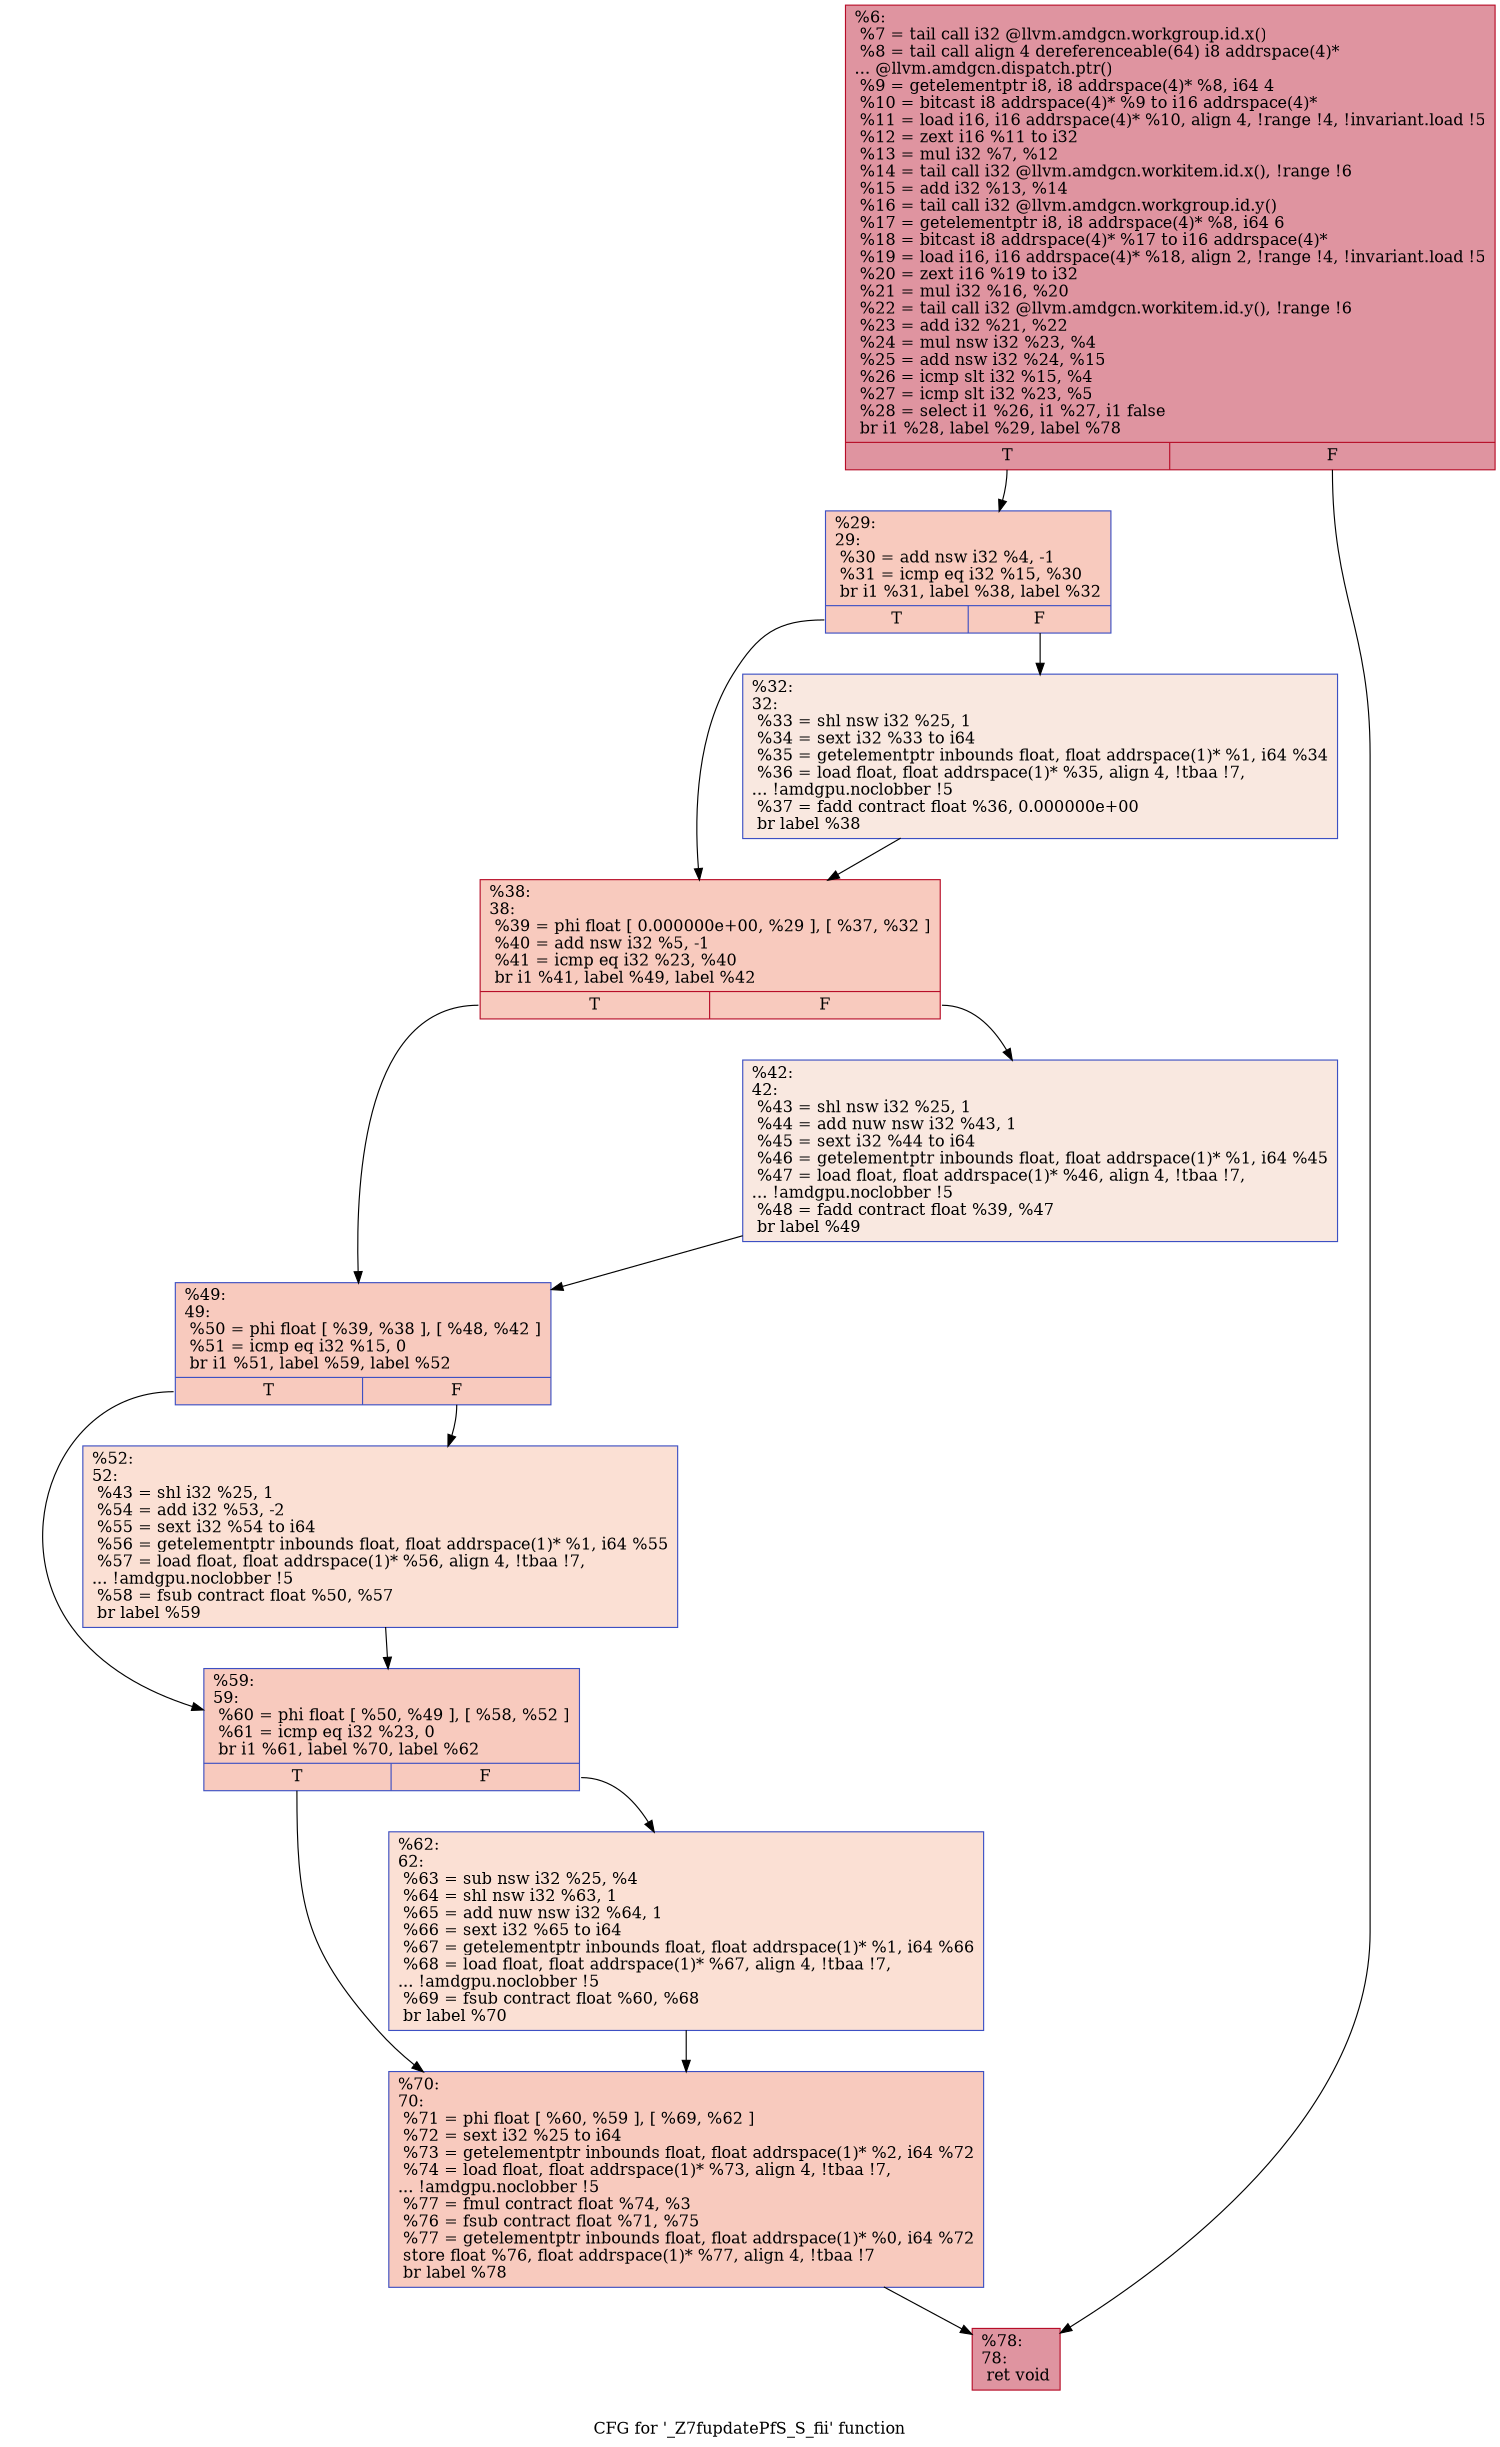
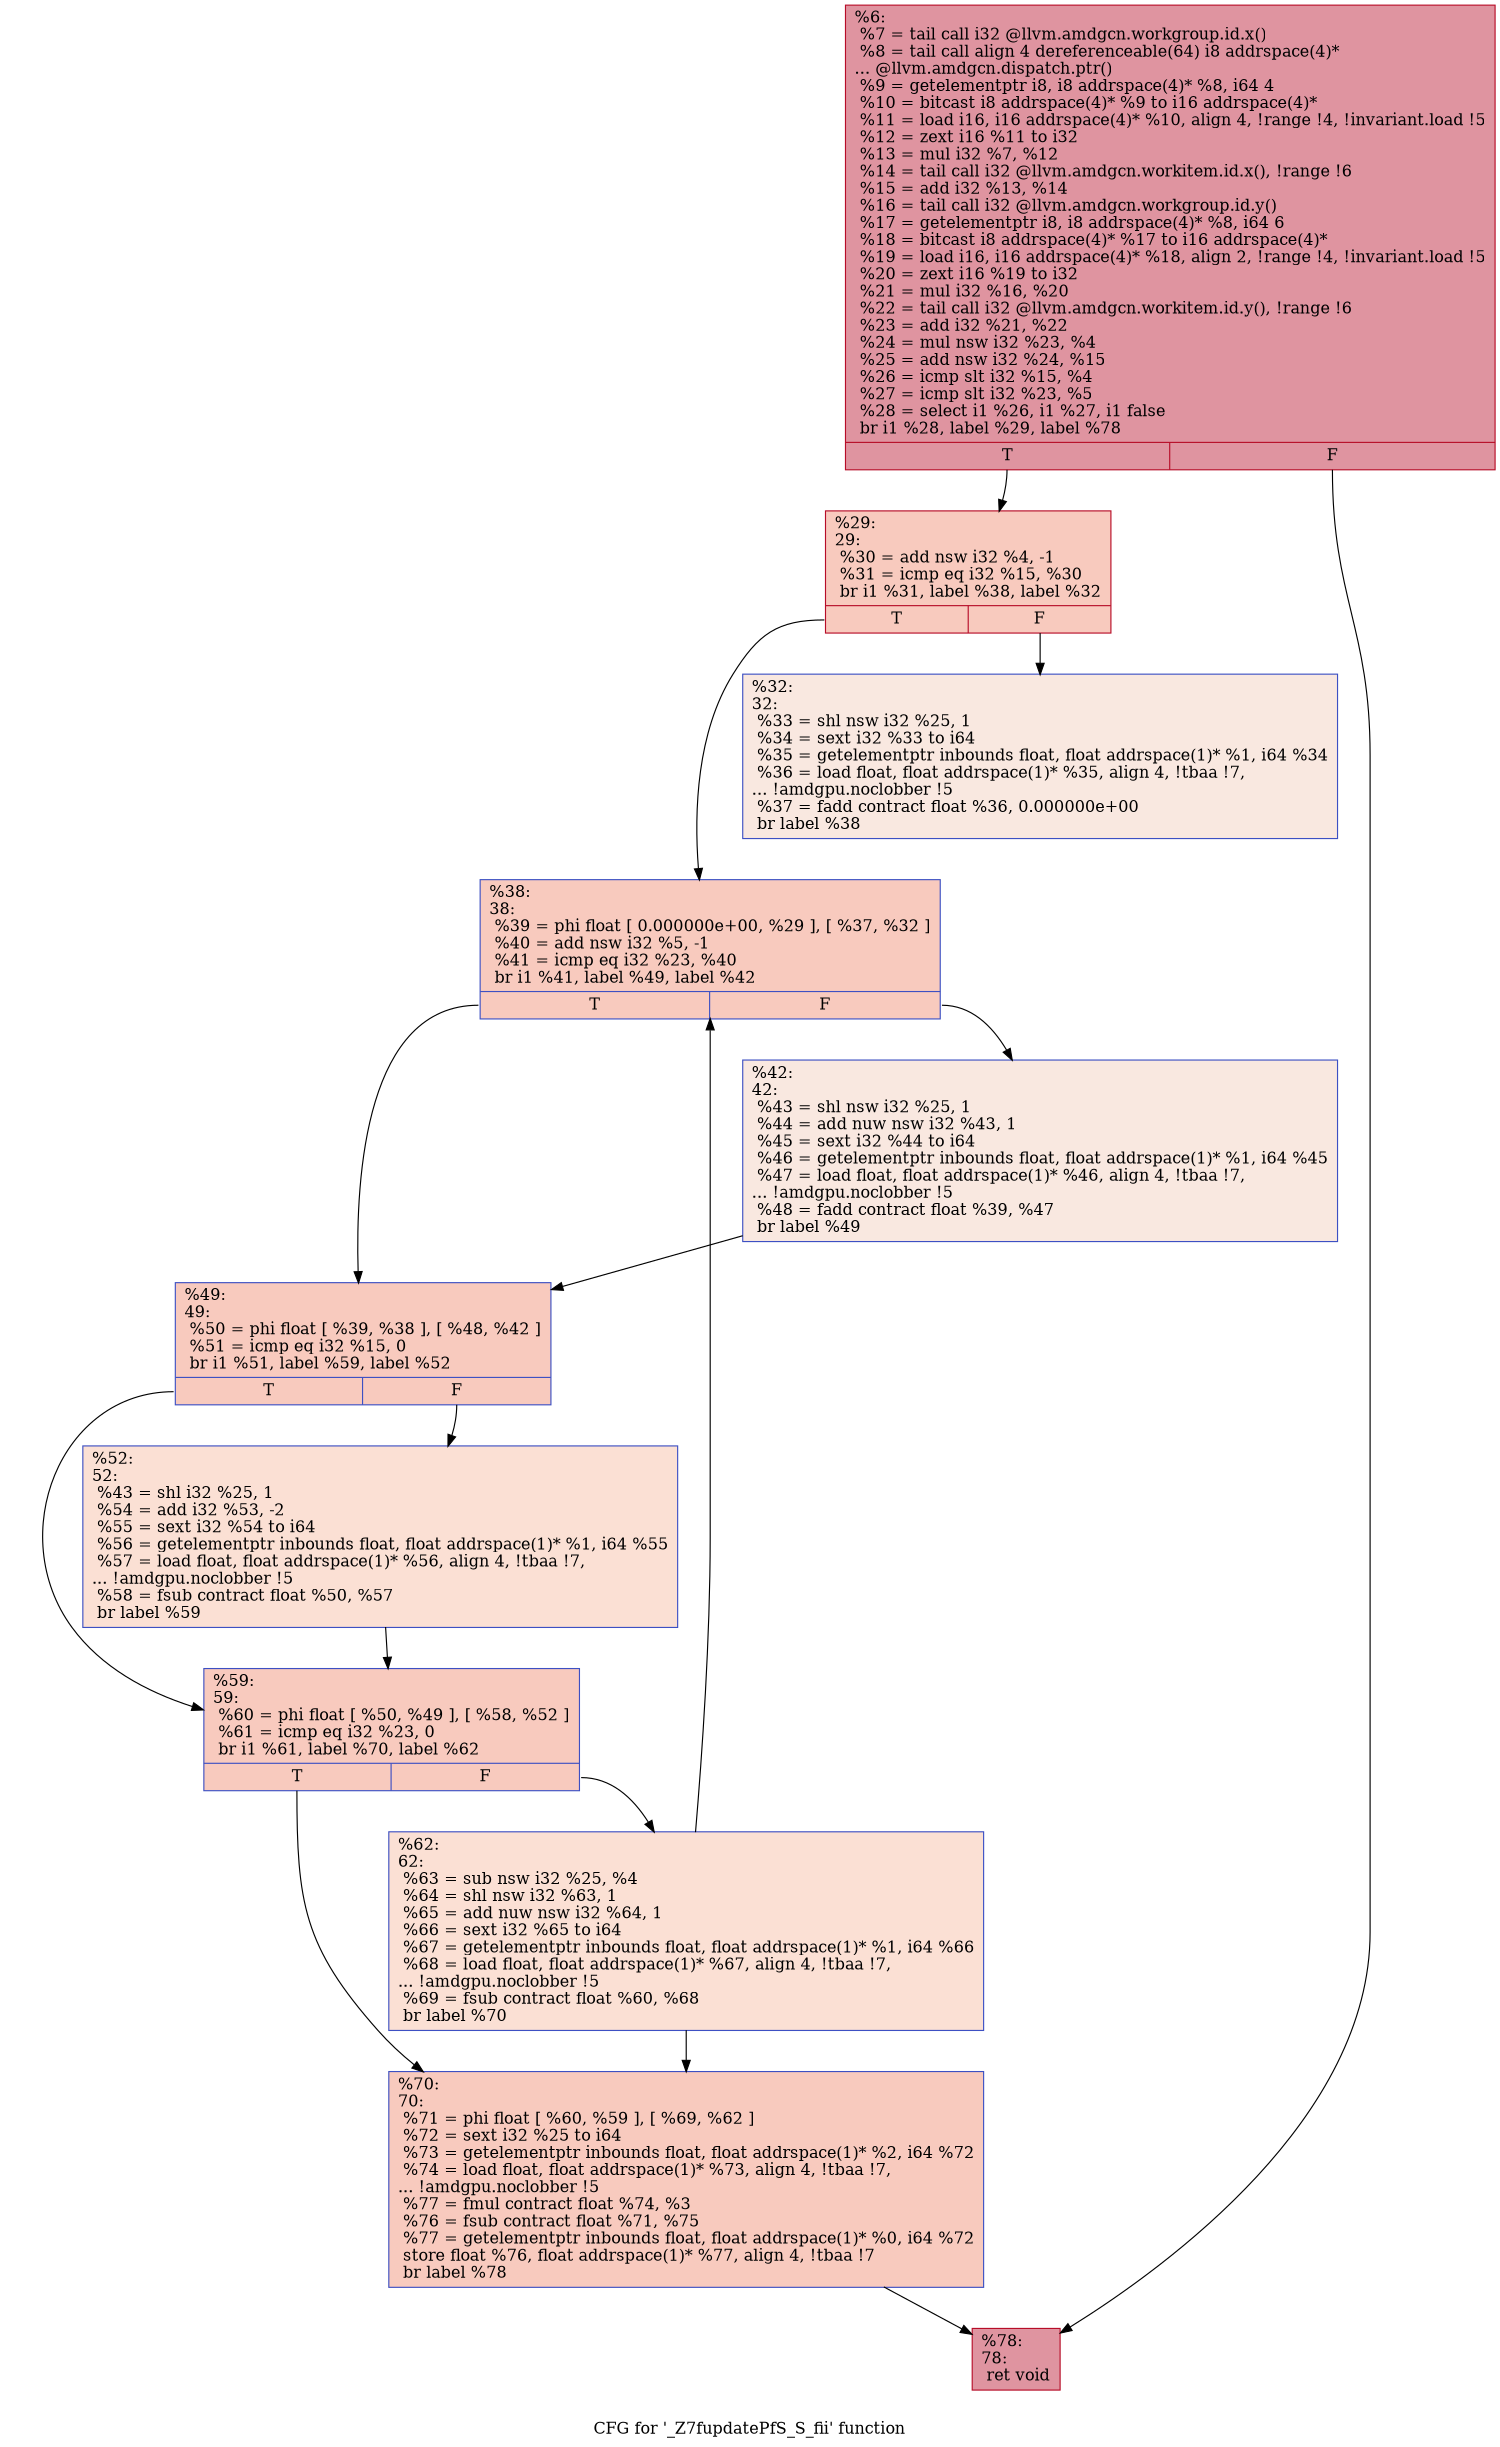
node "%29:": color #3d50c3ff -> #b70d28ff
edge "%32:" -> "%38:": now "%62:" -> "%38:"
node "%38:": color #b70d28ff -> #3d50c3ff
